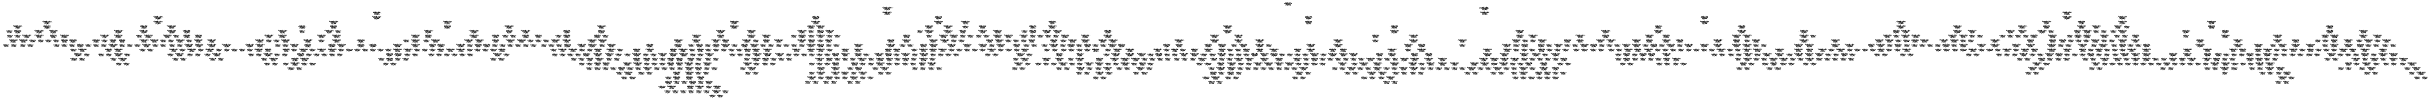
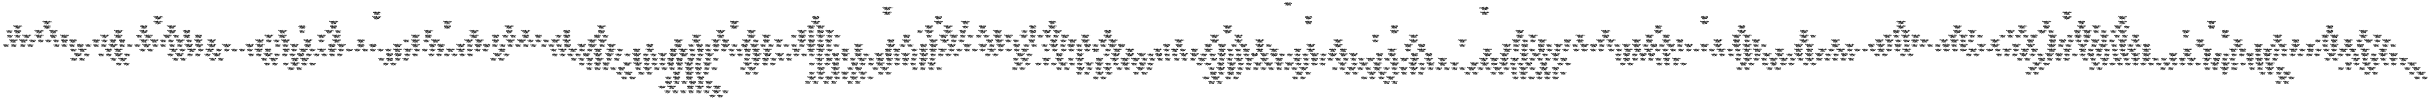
node "squared_error = 0.0 samples = 1 value = 4978.5": removed
node "squared_error = 0.0 samples = 2 value = 5000.0": removed
node "squared_error = 0.889 samples = 2 value = 4964.167": removed
node "squared_error = 0.0 samples = 3 value = 4960.0": added
node "squared_error = 0.139 samples = 3 value = 4965.667": removed
